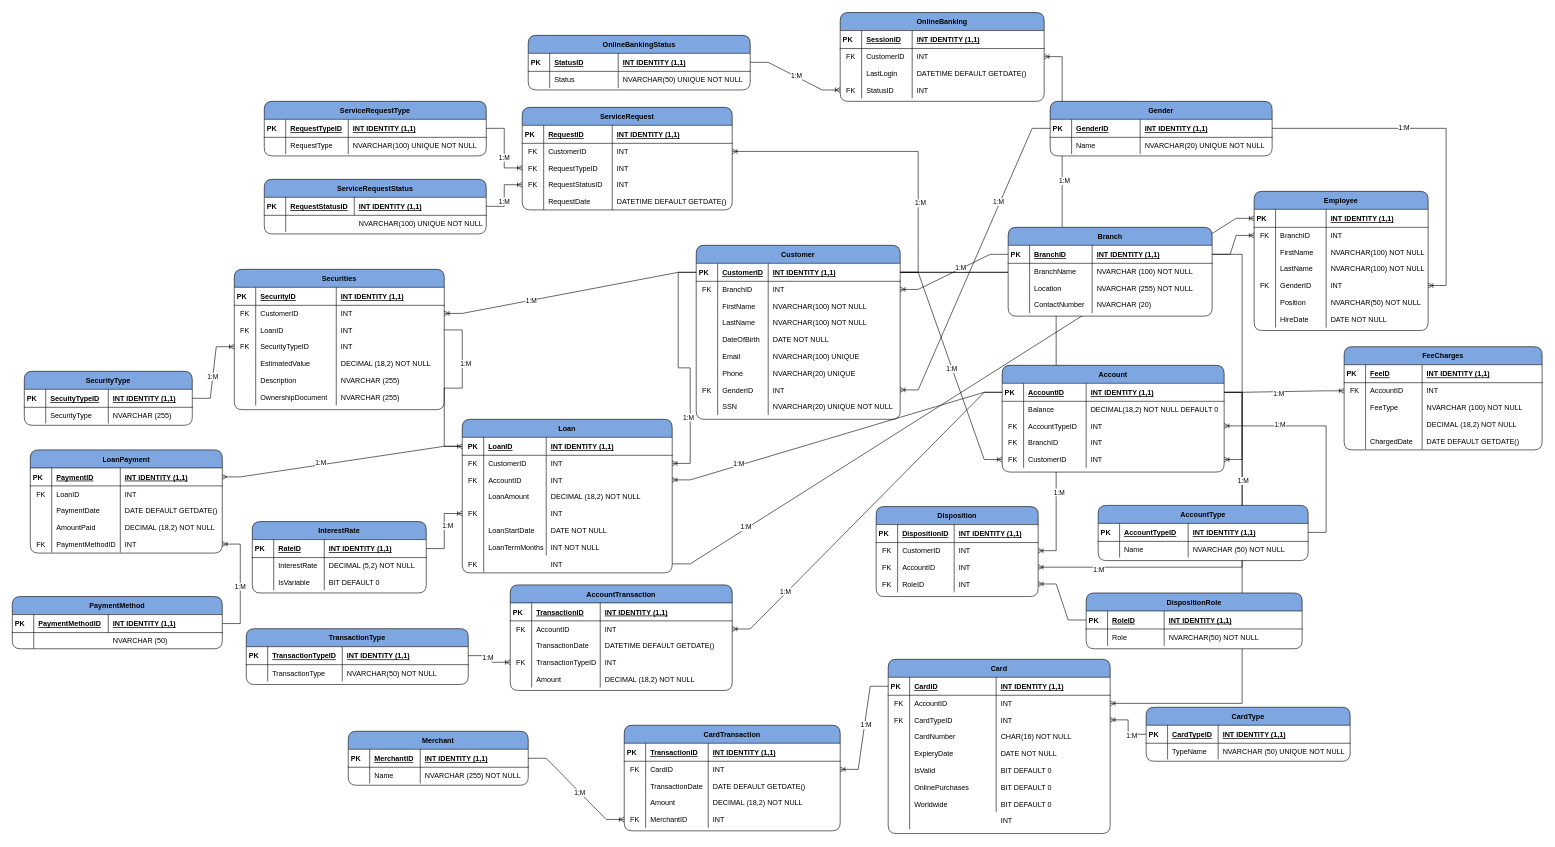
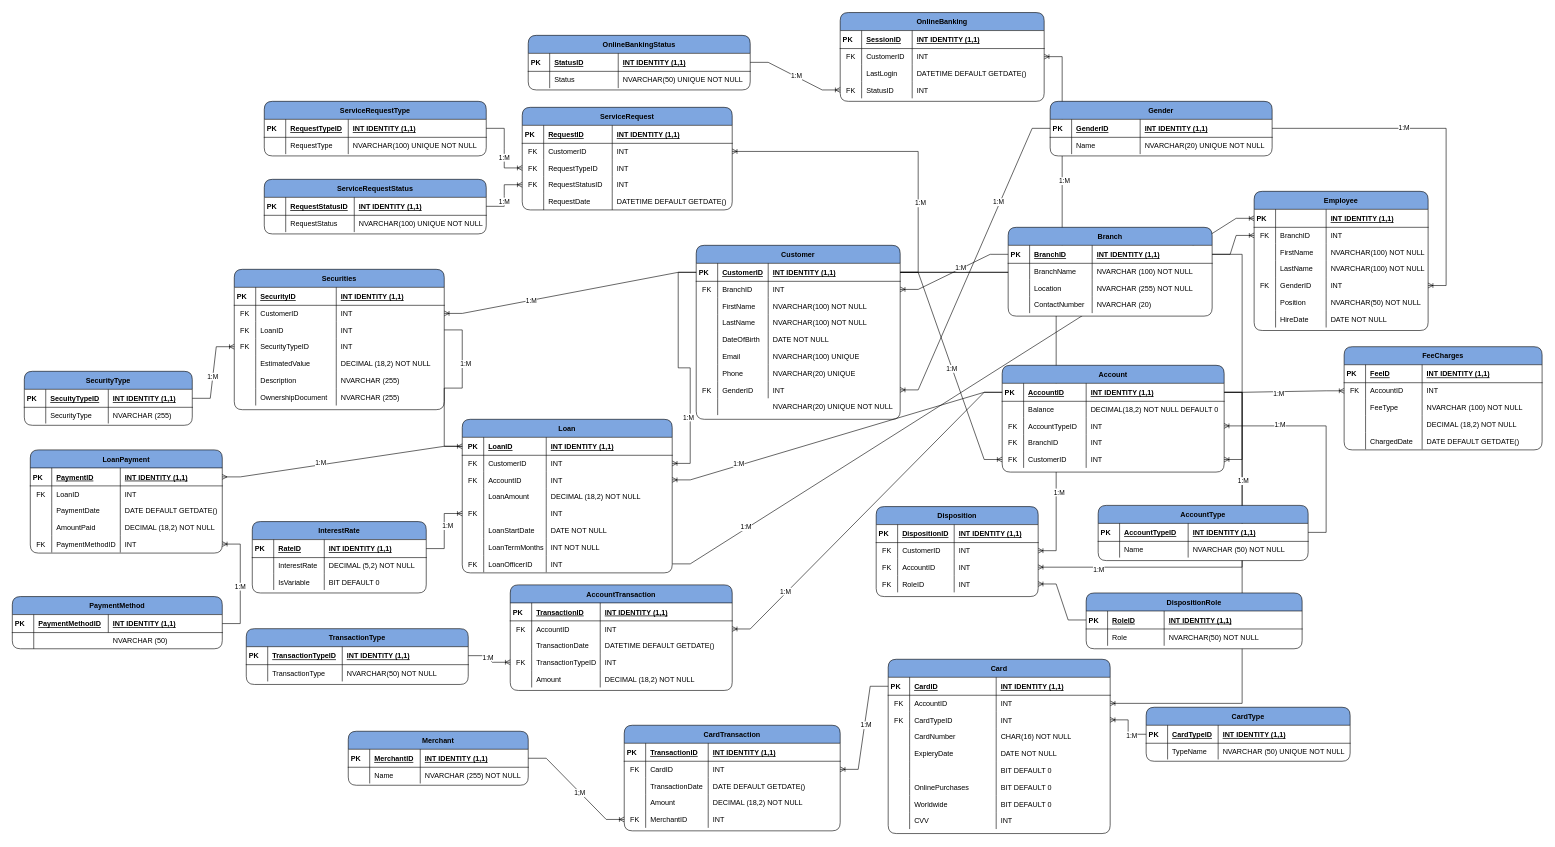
node "RequestStatus": added
node "SSN": removed
node "LoanOfficerID": added
node "IsValid": removed
node "CVV": added
